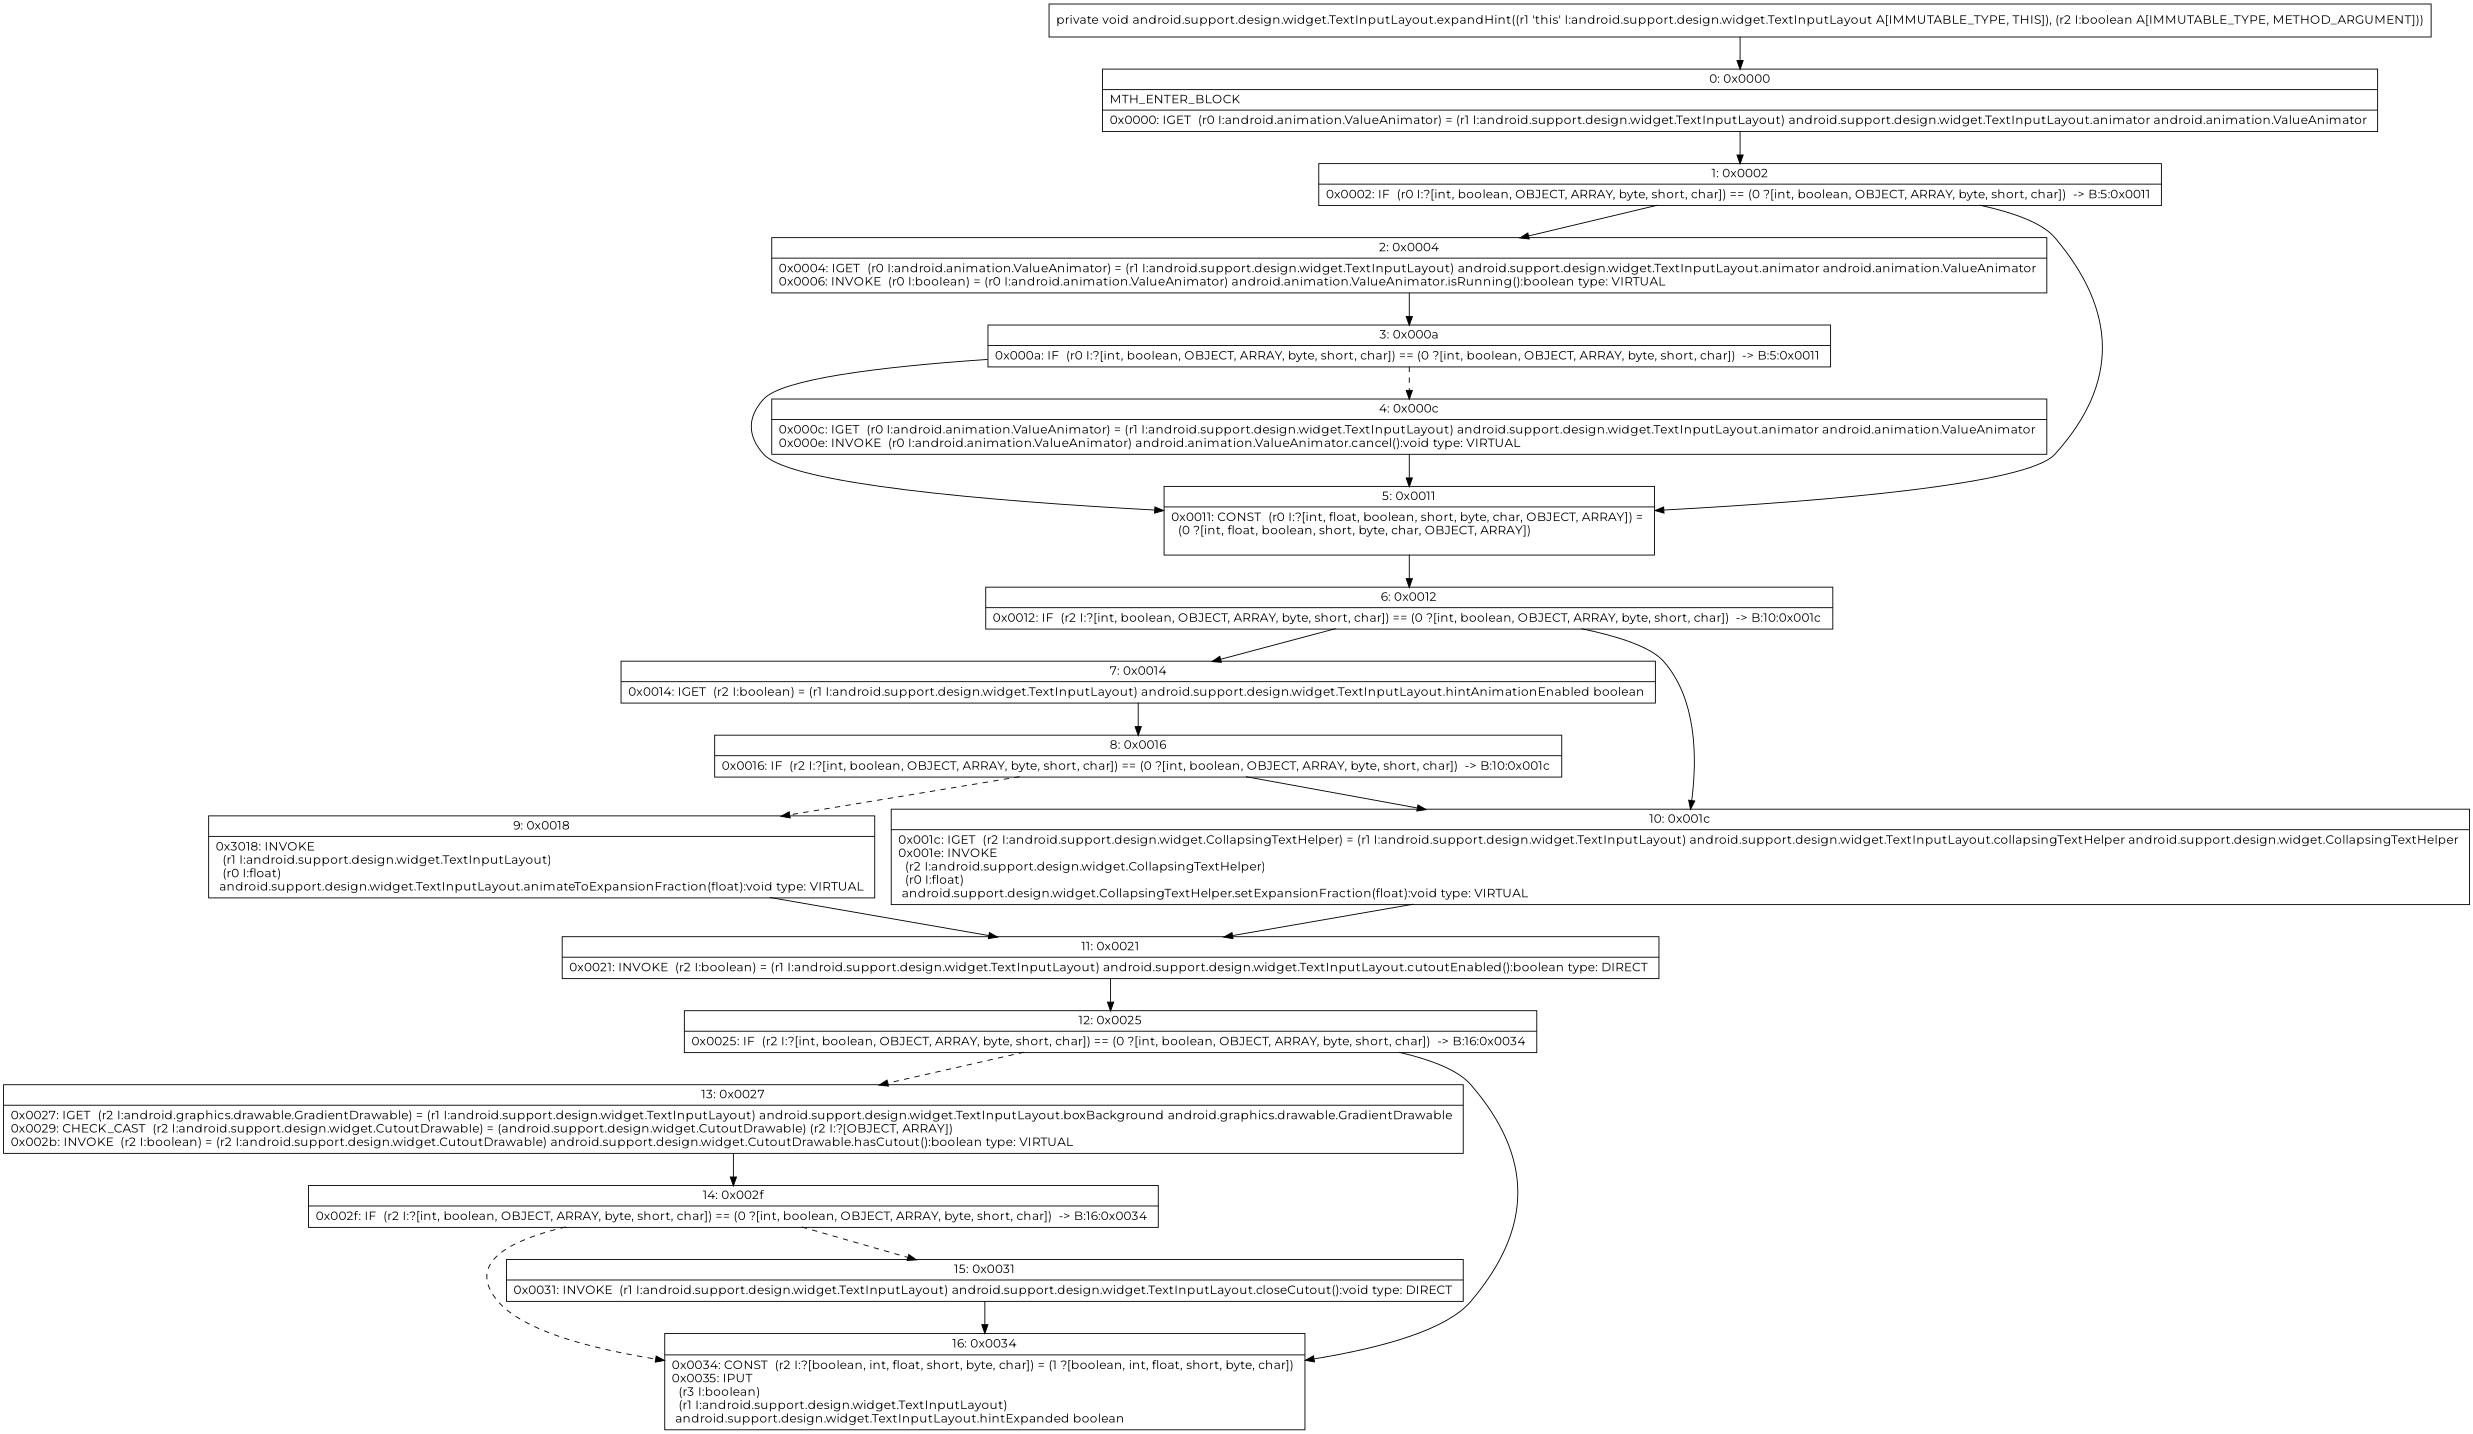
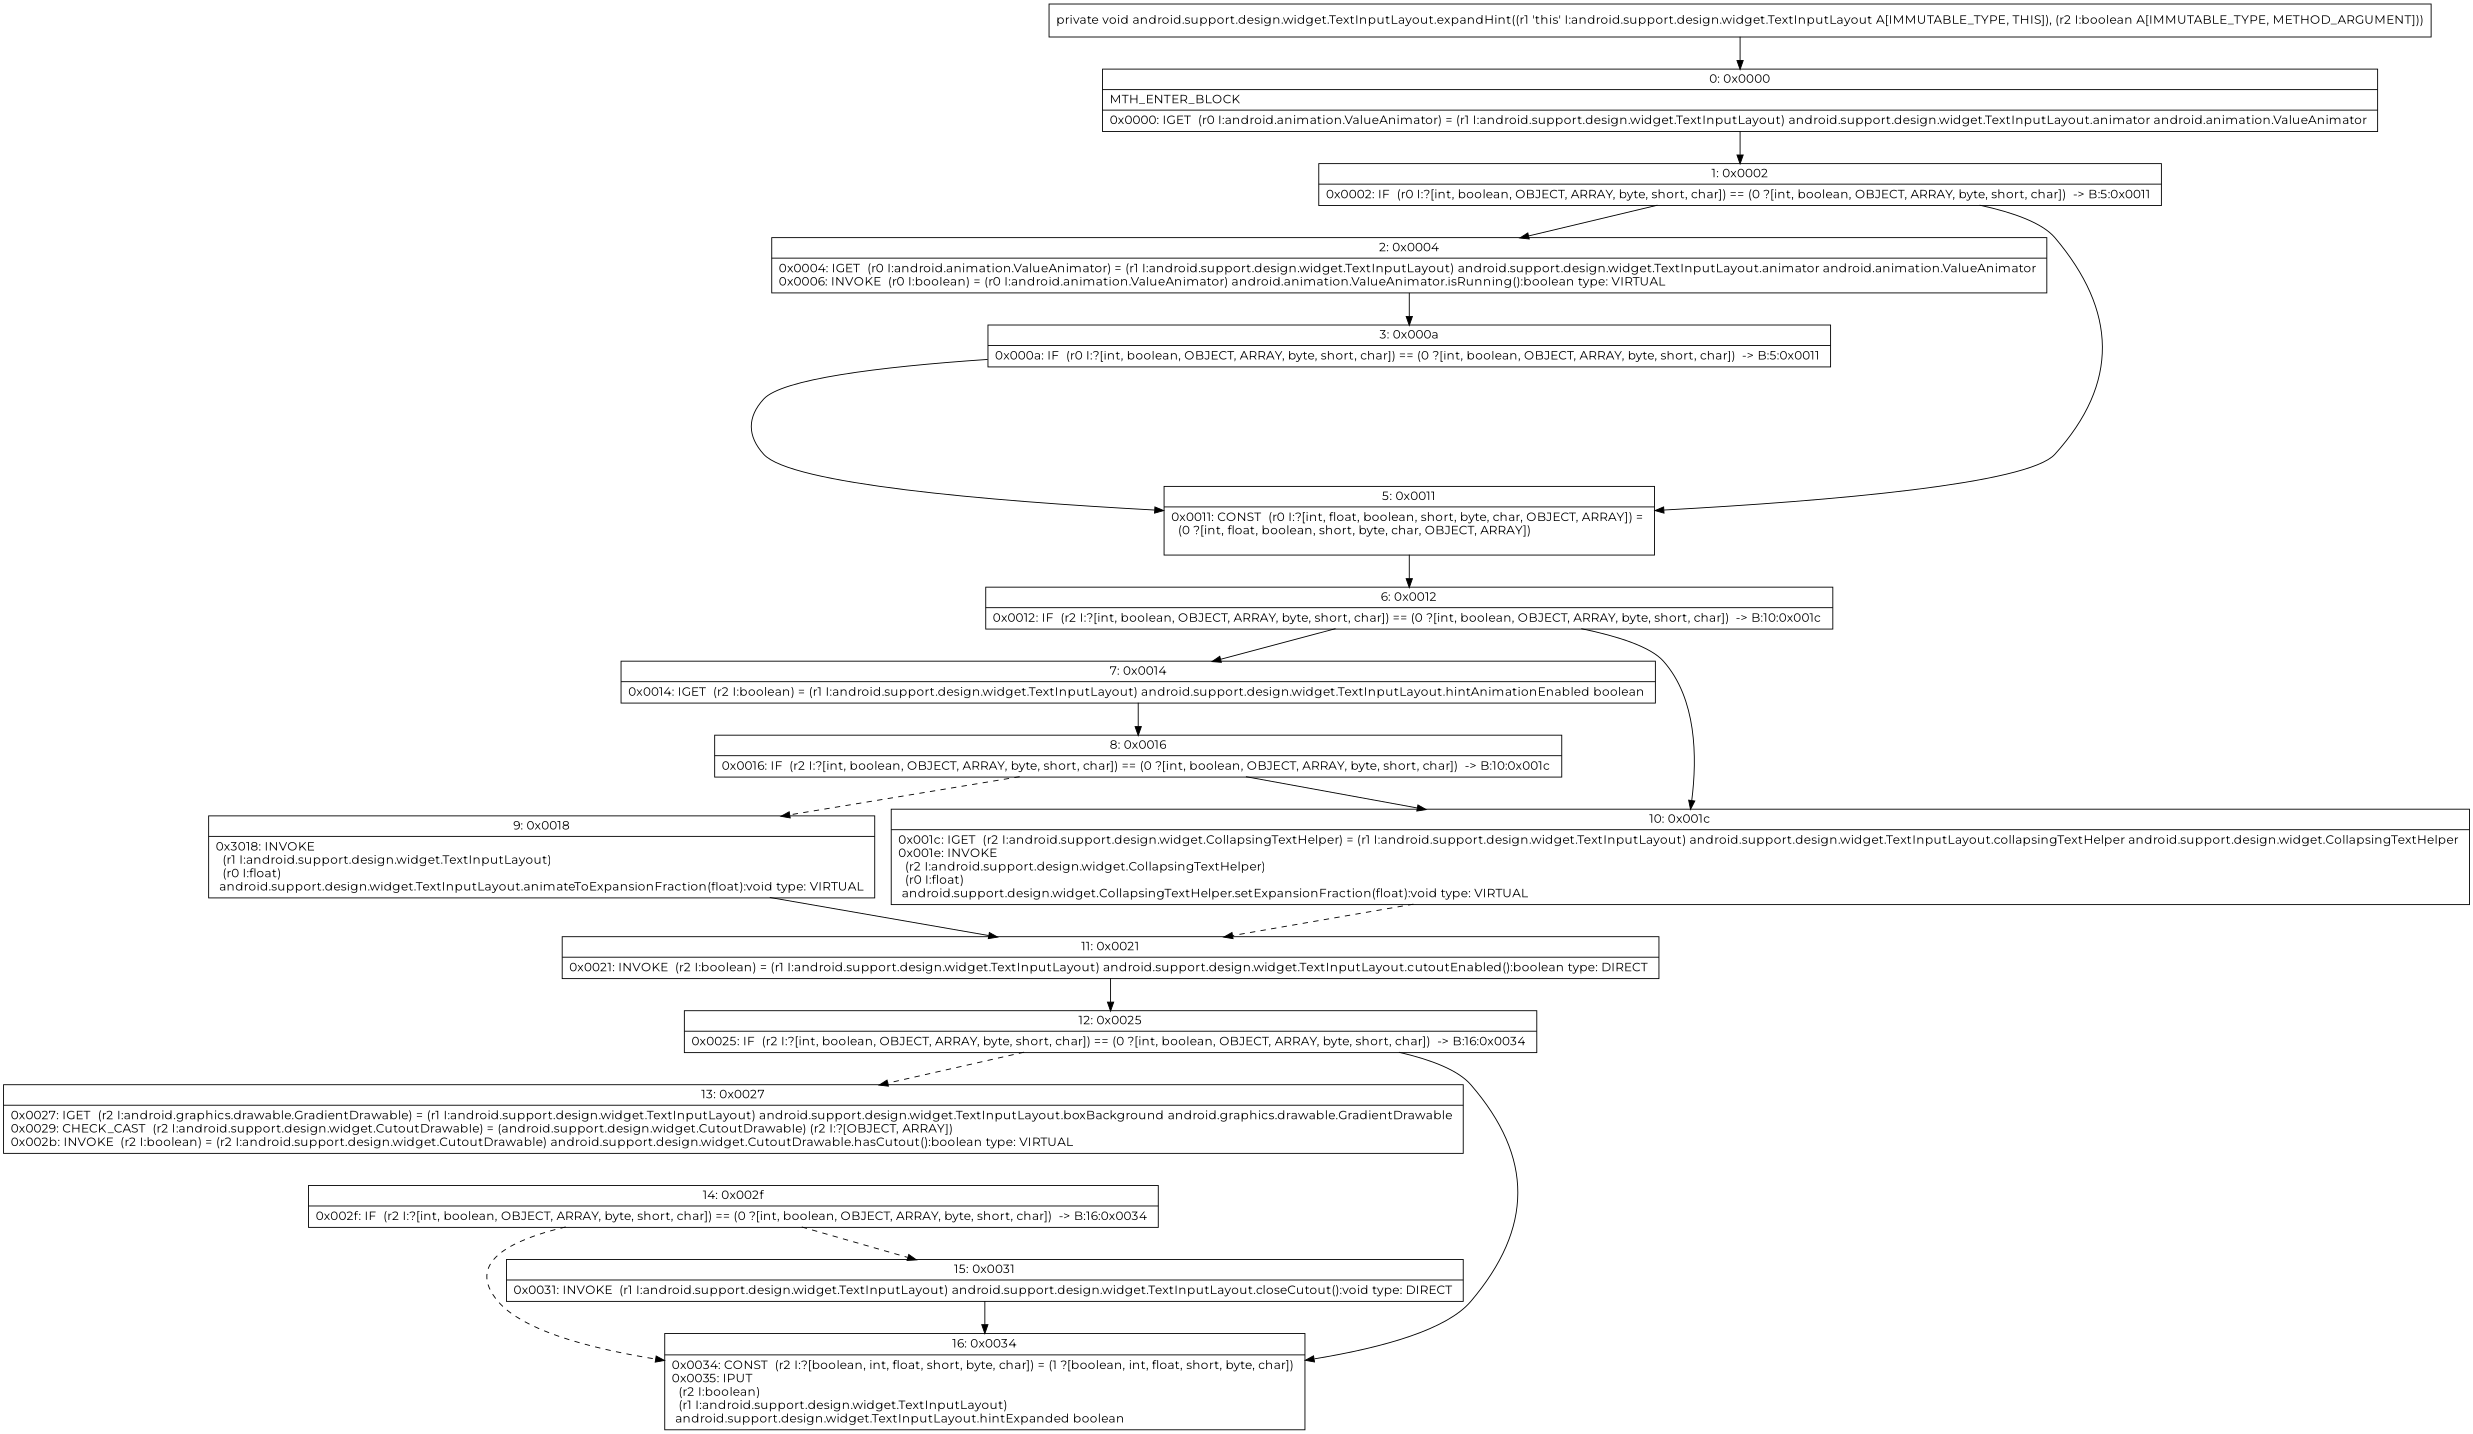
node "4: 0x000c": removed
edge "10: 0x001c" -> "11: 0x0021": style solid -> dashed
edge "13: 0x0027" -> "14: 0x002f": removed
node "16: 0x0034": text "(r3 I:boolean)" -> "(r2 I:boolean)"
